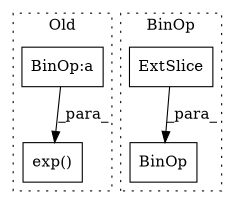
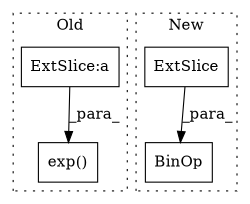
cluster "BinOp": label "BinOp" -> "New"
node "BinOp:a": label "BinOp:a" -> "ExtSlice:a"
